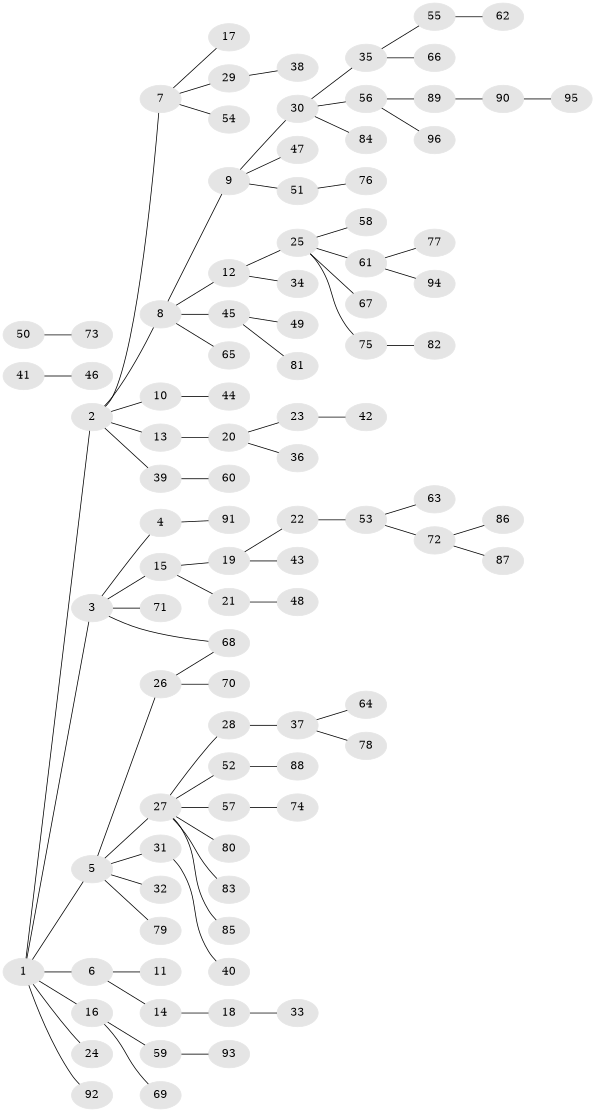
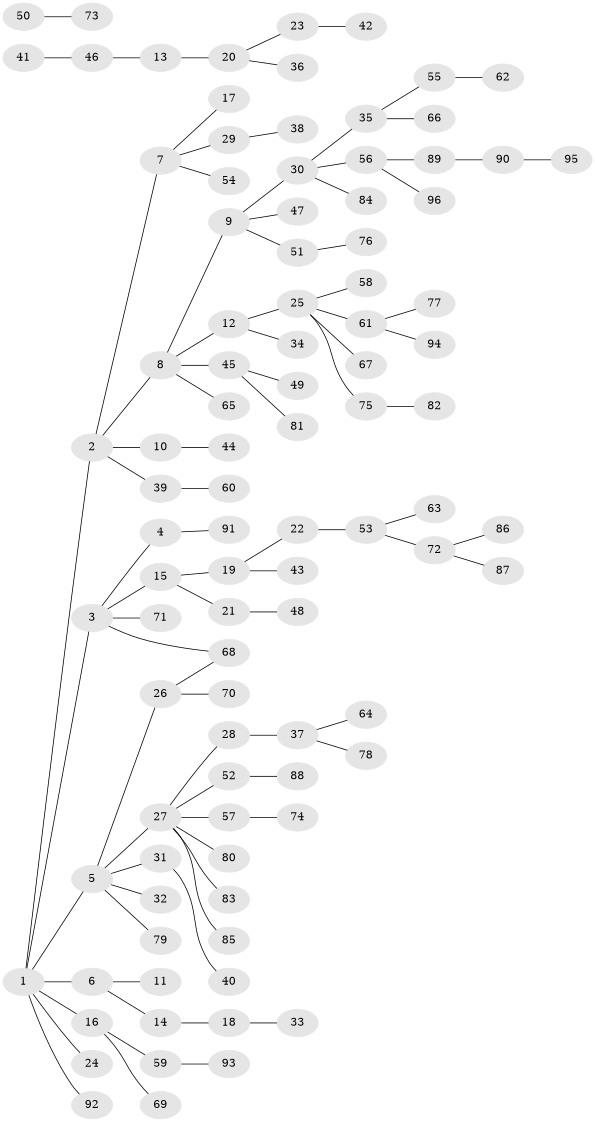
edge "2" -- "13": now "46" -- "13"
